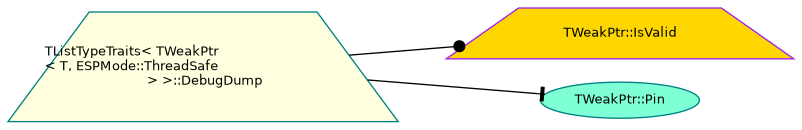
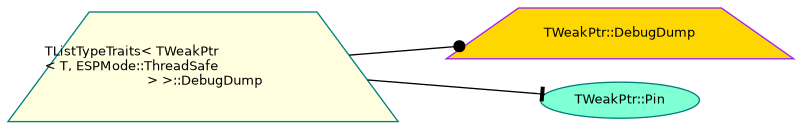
node "TWeakPtr::IsValid": label "TWeakPtr::IsValid" -> "TWeakPtr::DebugDump"
